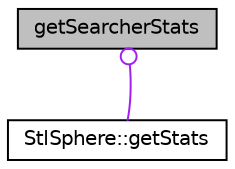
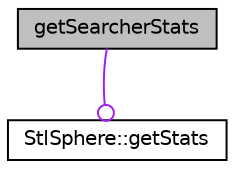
edge "StlSphere::getStats" -> "getSearcherStats": reversed
